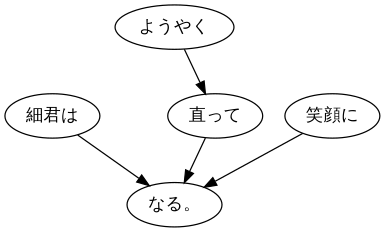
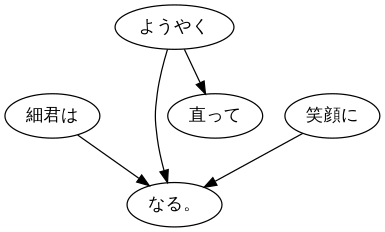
edge "直って" -> "なる。": now "ようやく" -> "なる。"
